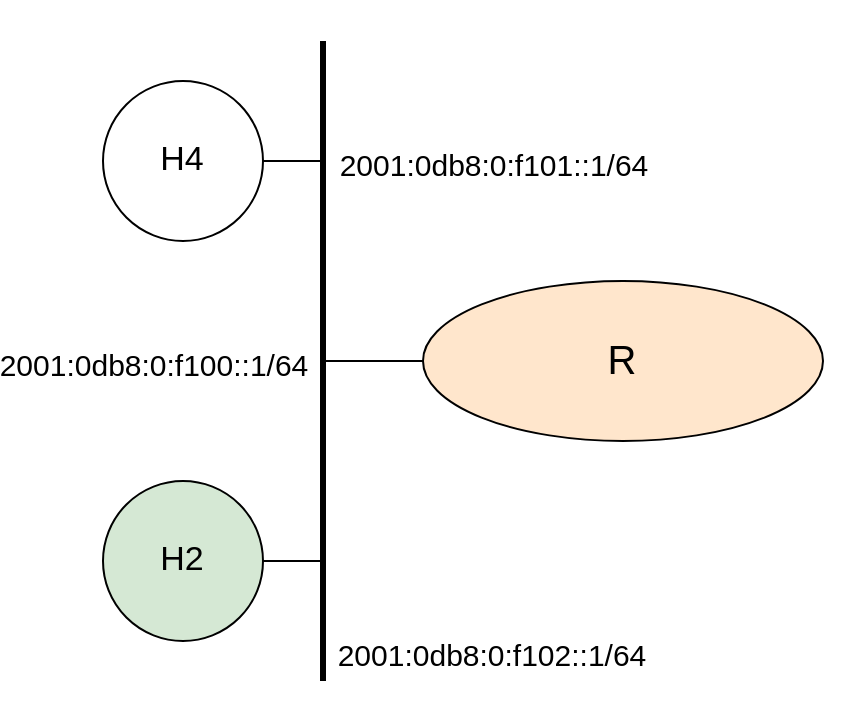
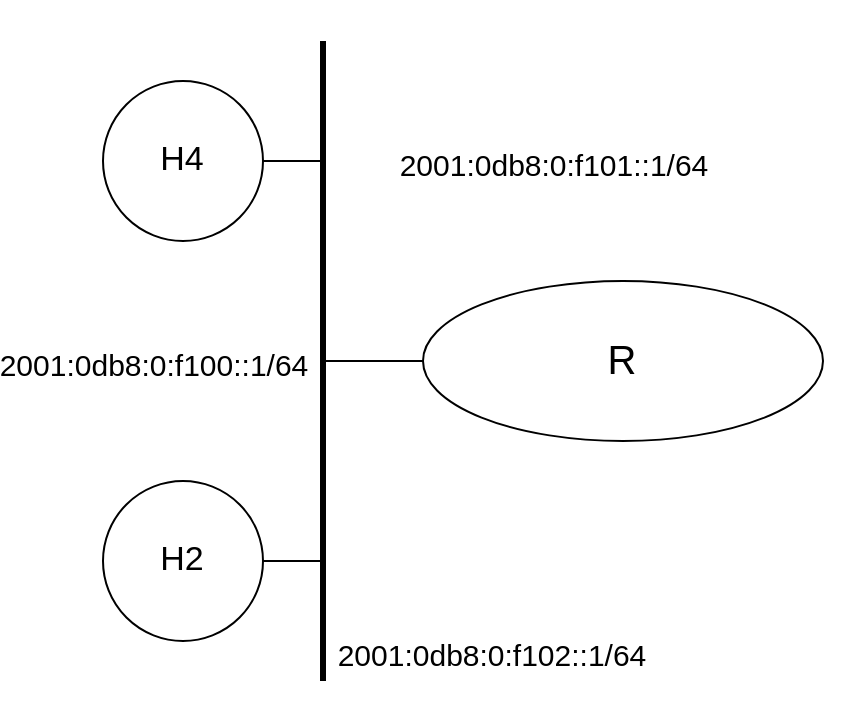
node "2001:0db8:0:f101::1/64": moved (495, 161) -> (555, 161)
node "R": fillcolor #ffe6cc -> #ffffff
node "H2": fillcolor #d5e8d4 -> #ffffff
